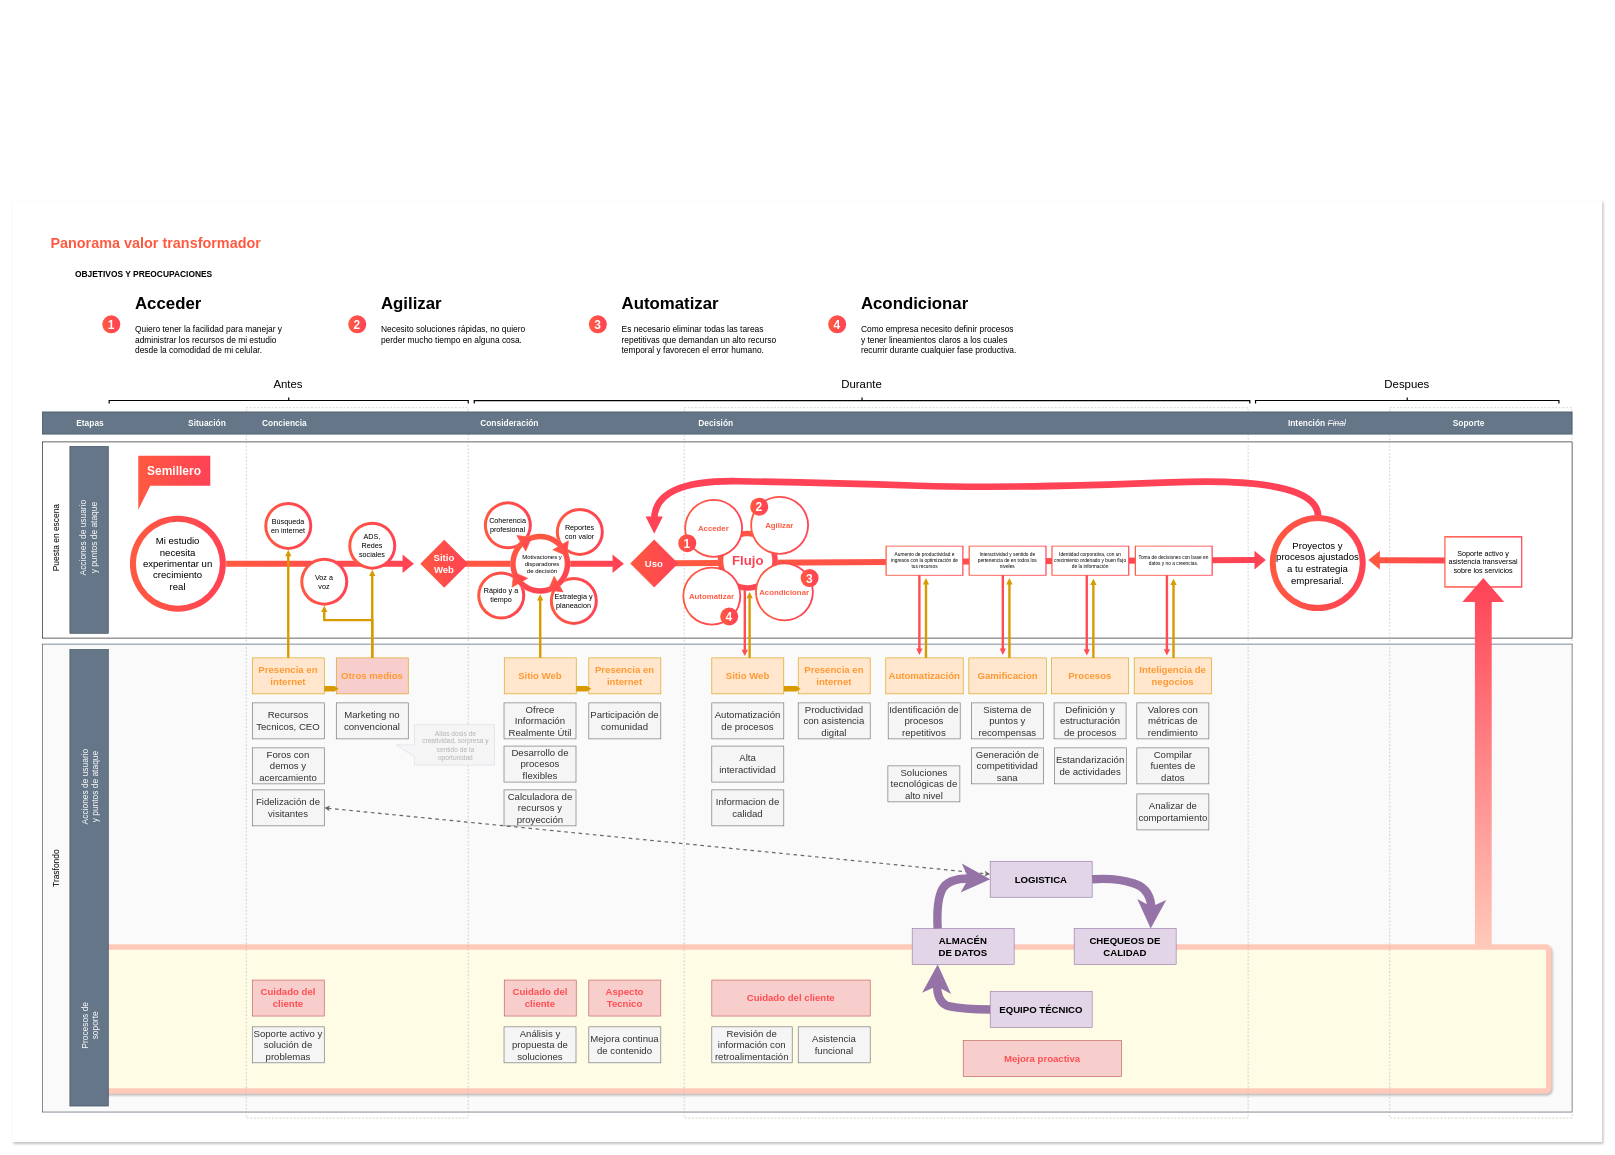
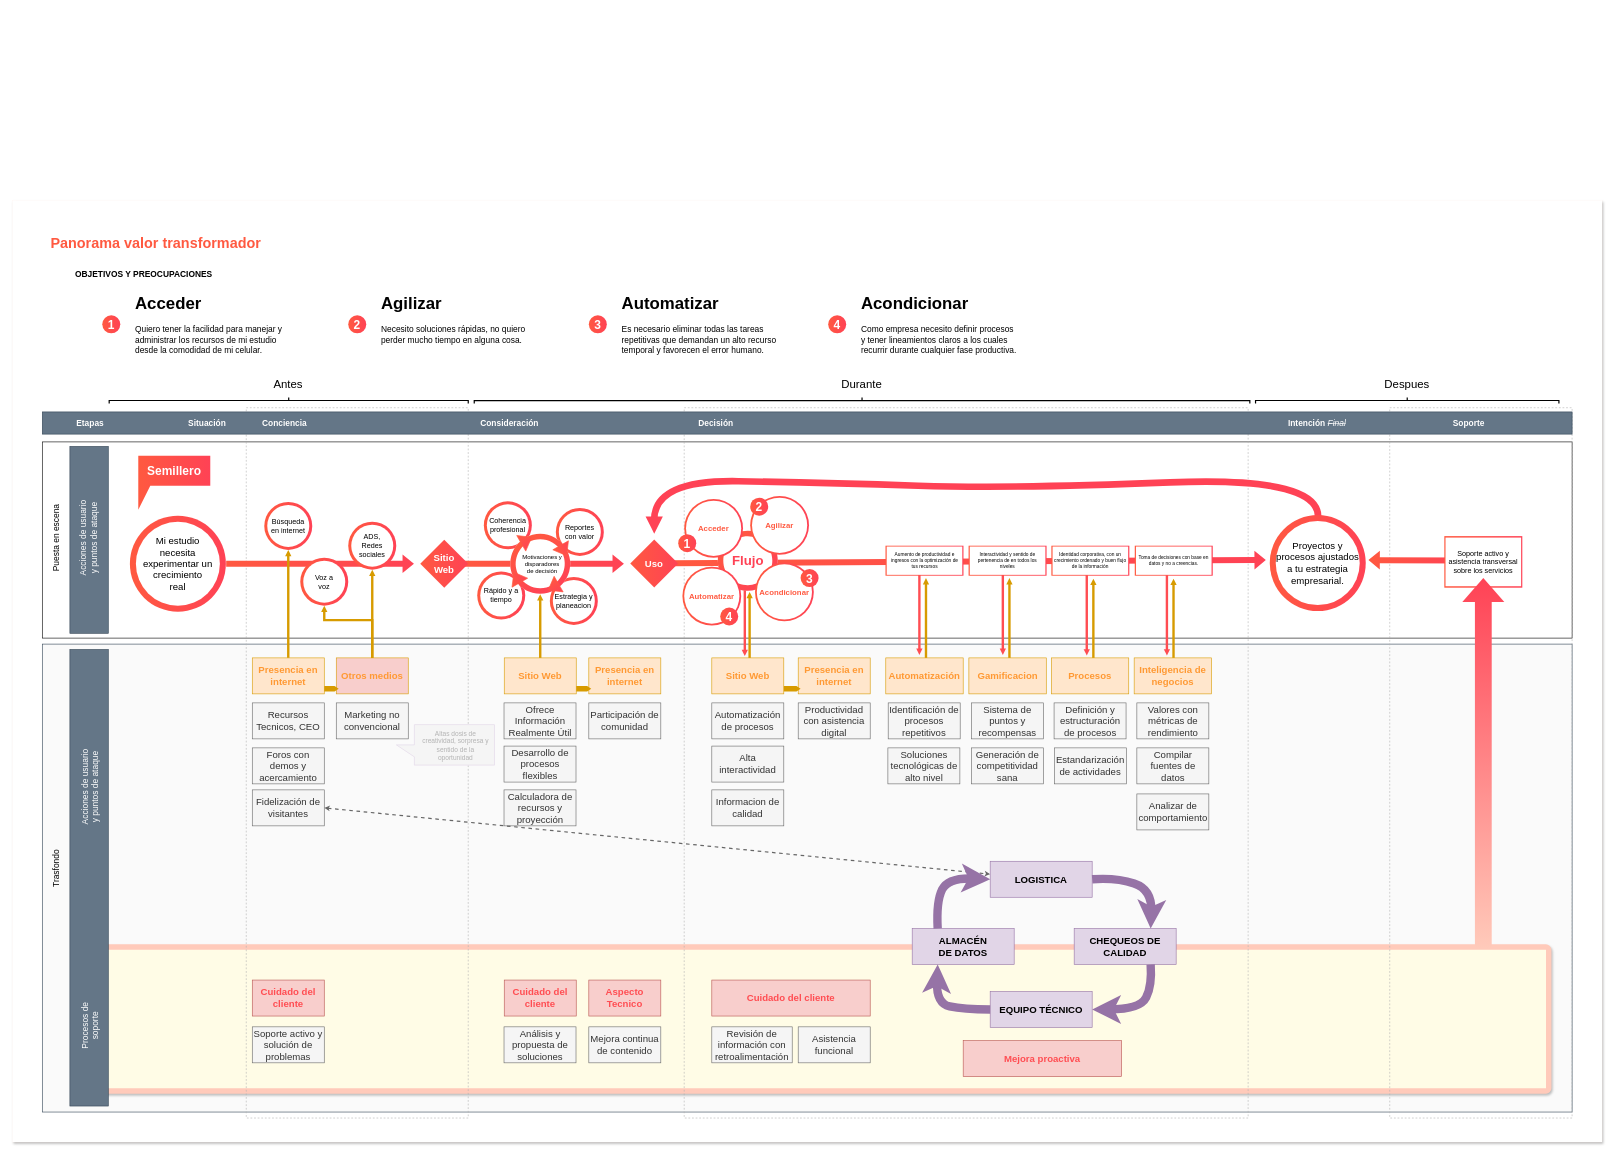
node "Soluciones tecnológicas de alto nivel": moved (924, 784) -> (924, 766)
edge "CHEQUEOS DE CALIDAD" -> "EQUIPO TÉCNICO": added
